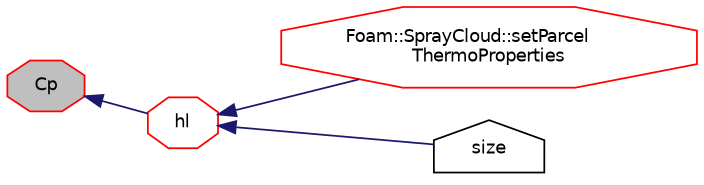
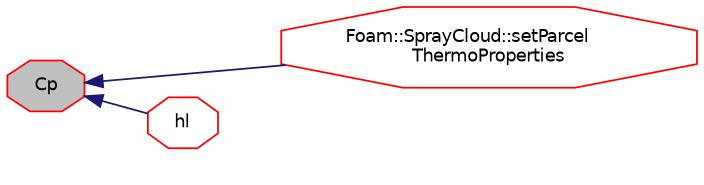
edge "Foam::SprayCloud::setParcel ThermoProperties" -> "hl": now "Foam::SprayCloud::setParcel ThermoProperties" -> "Cp"
node "size": removed
